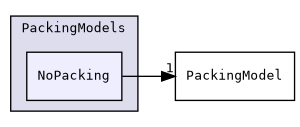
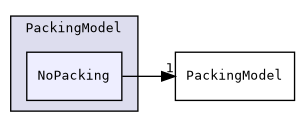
cluster "PackingModels": label "PackingModels" -> "PackingModel"
